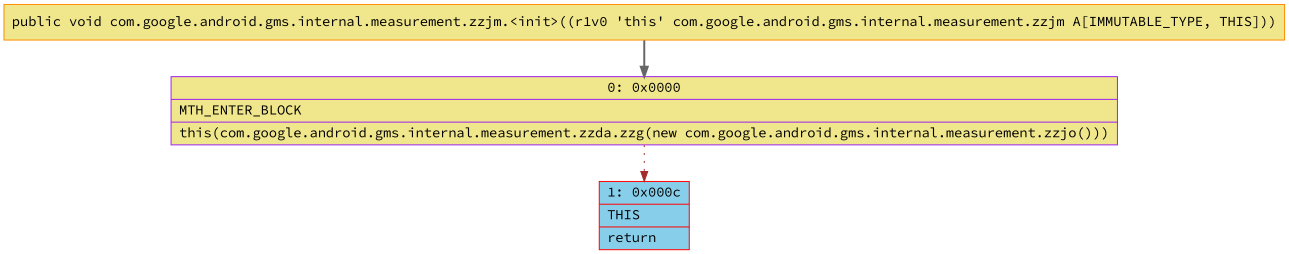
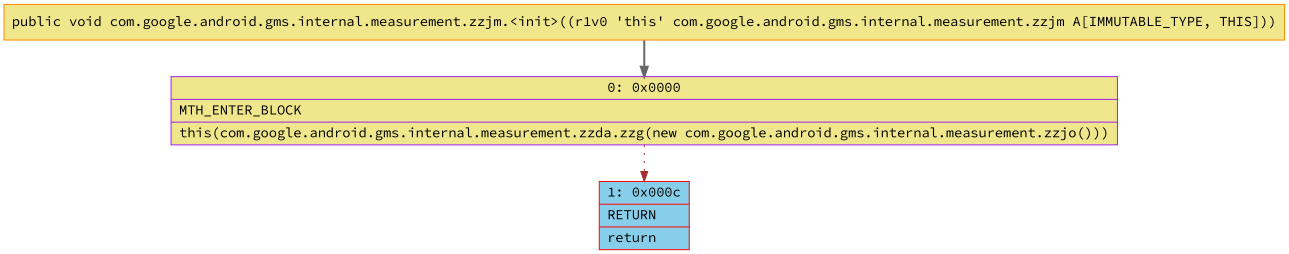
node "1: 0x000c": text "THIS" -> "RETURN"
